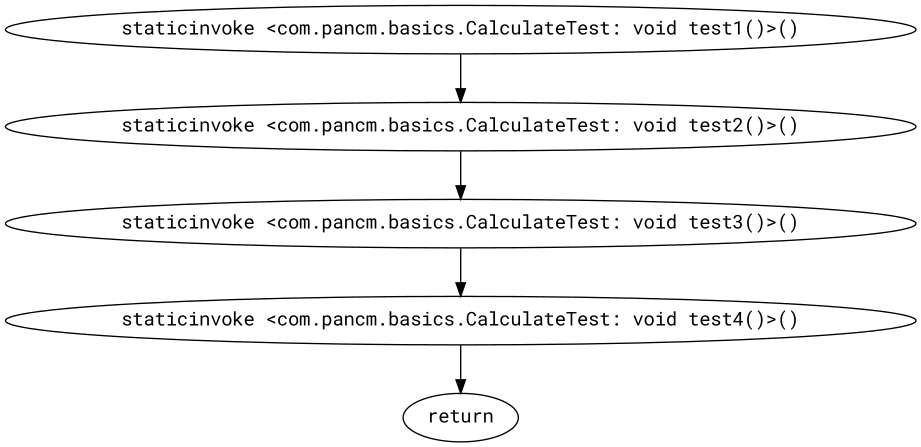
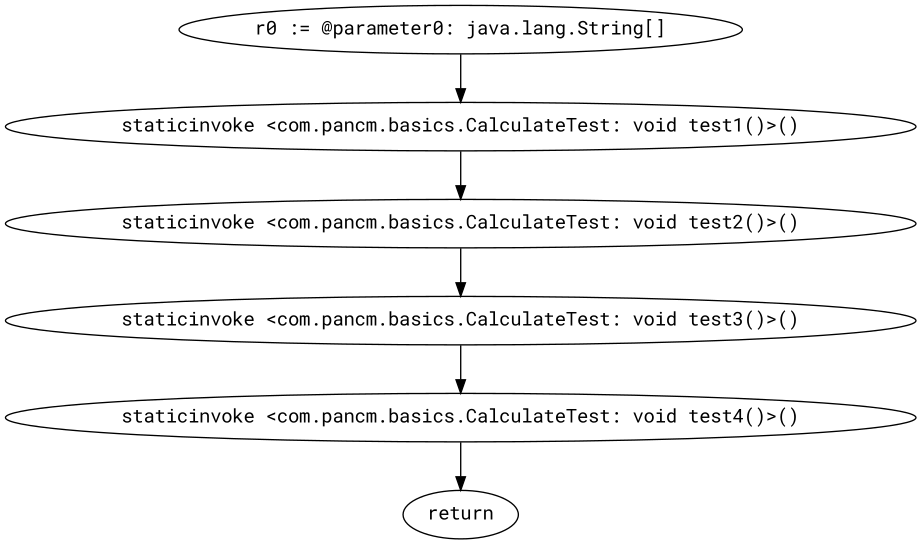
node "r0 := @parameter0: java.lang.String[]": added
